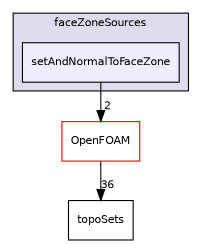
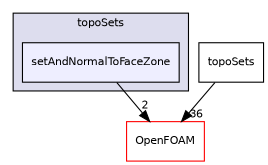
cluster "faceZoneSources": label "faceZoneSources" -> "topoSets"
edge "OpenFOAM" -> "topoSets": reversed
